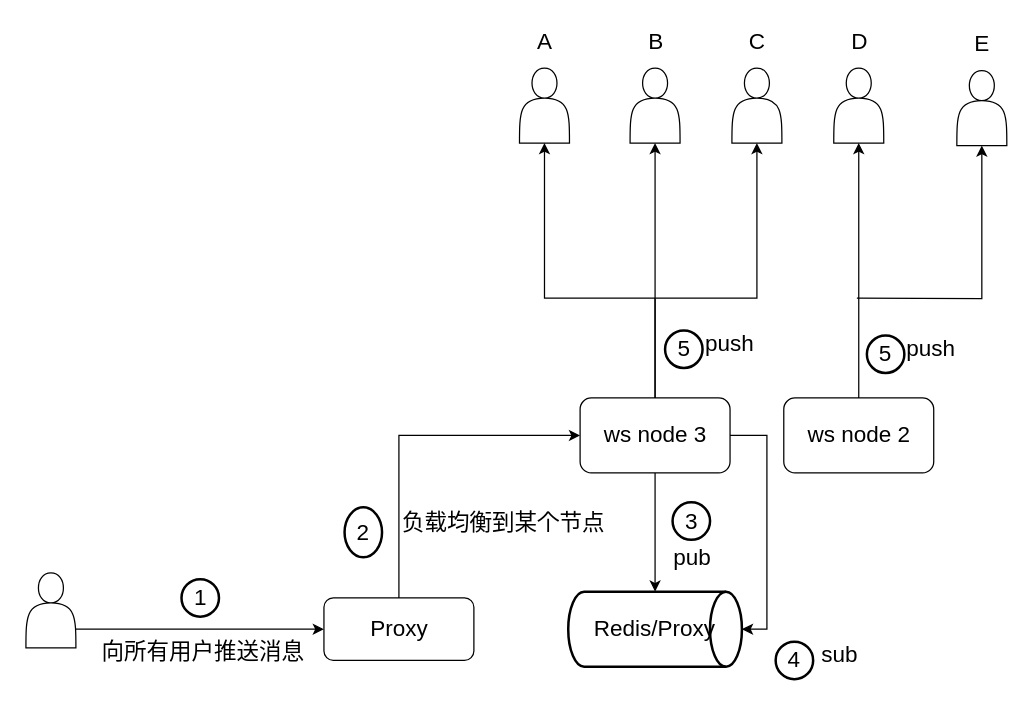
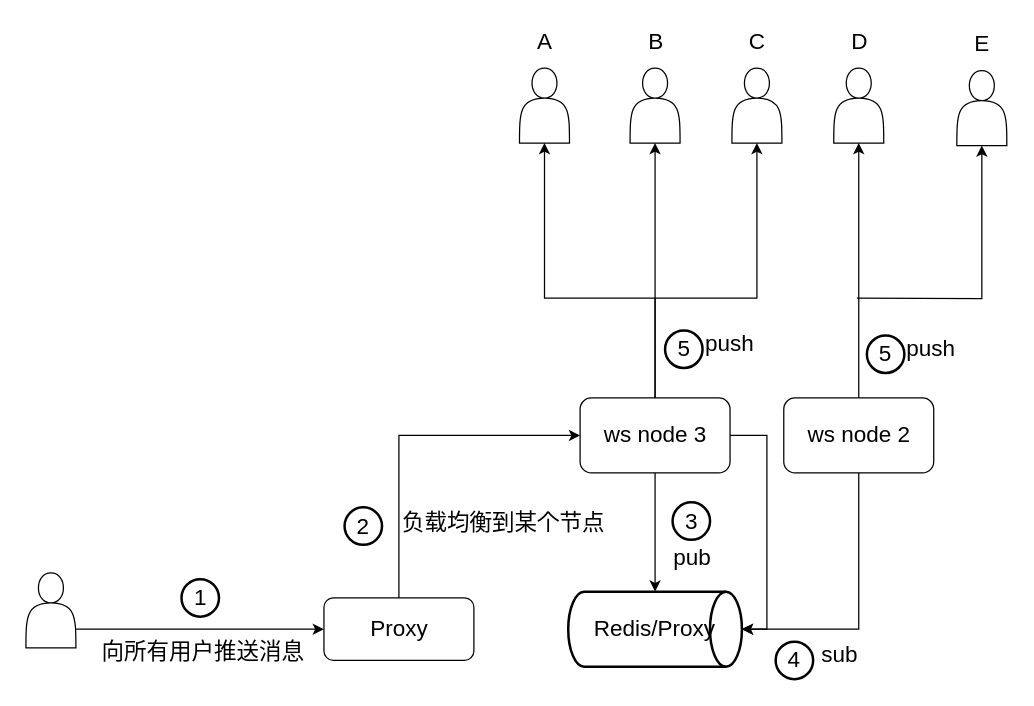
node "2": size 38x50 -> 38x38
edge "ws node 2" -> "Redis/Proxy": added
